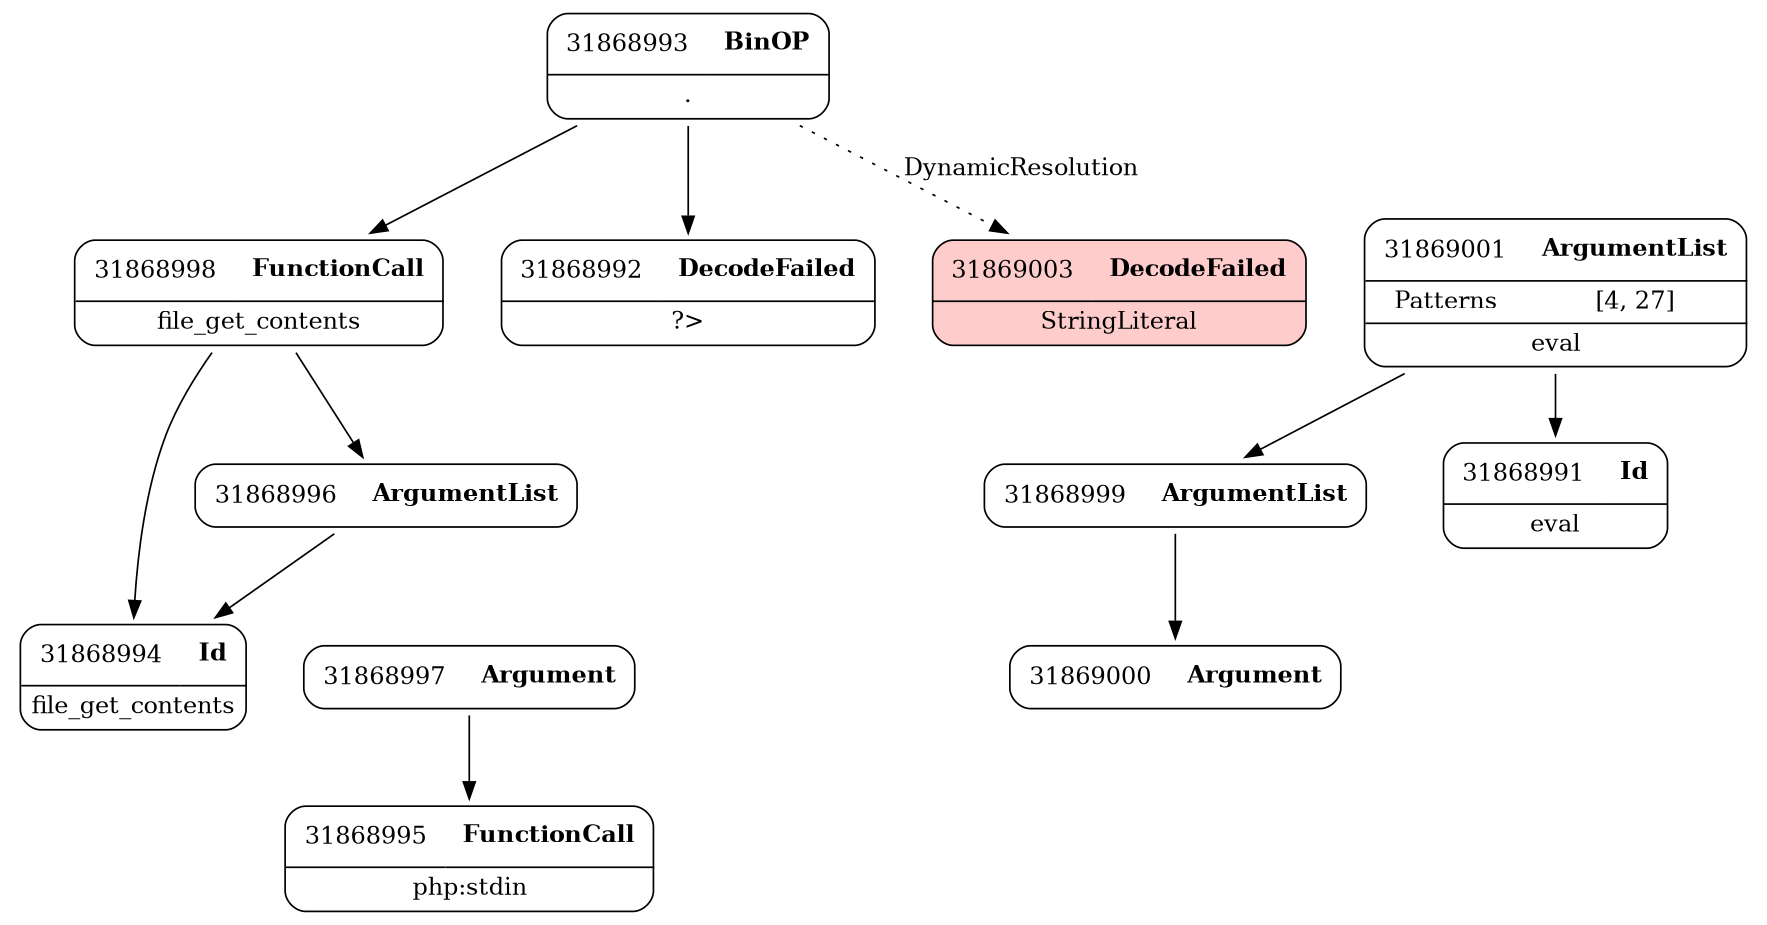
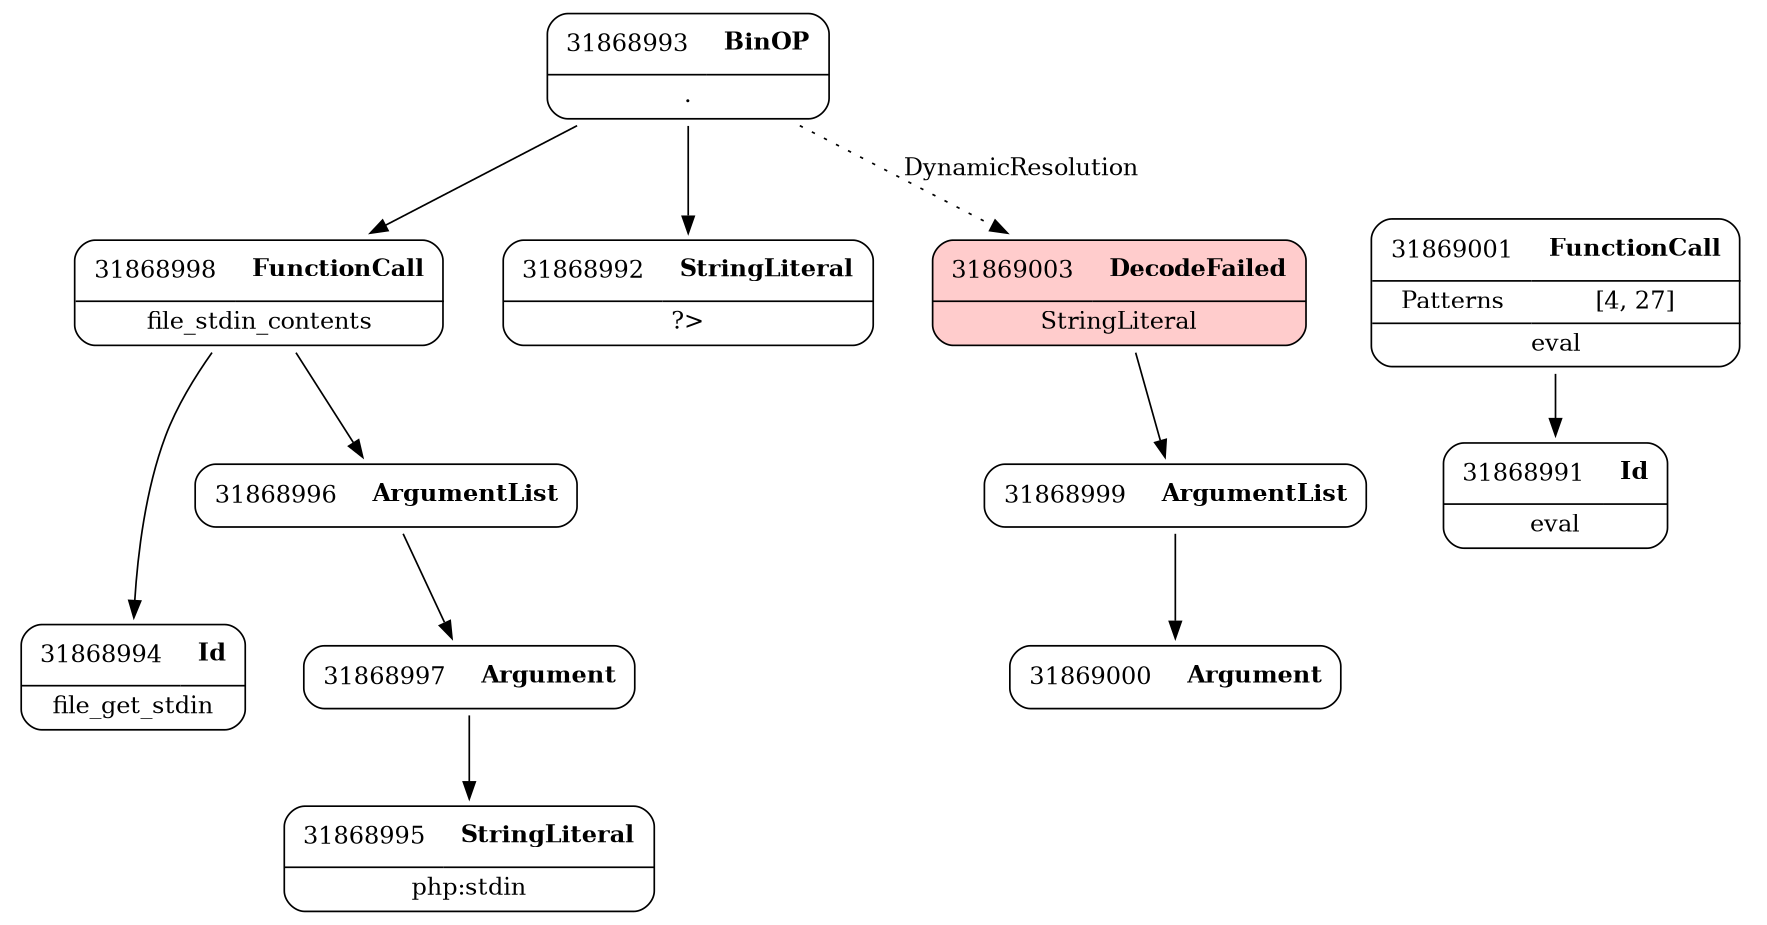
node "31869001": text "ArgumentList" -> "FunctionCall"
node "31868992": text "DecodeFailed" -> "StringLiteral"
node "31868998": text "file_get_contents" -> "file_stdin_contents"
edge "31869001" -> "31868999": now "31869003" -> "31868999"
edge "31868996" -> "31868994": now "31868996" -> "31868997"
node "31868994": text "file_get_contents" -> "file_get_stdin"
node "31868995": text "FunctionCall" -> "StringLiteral"
